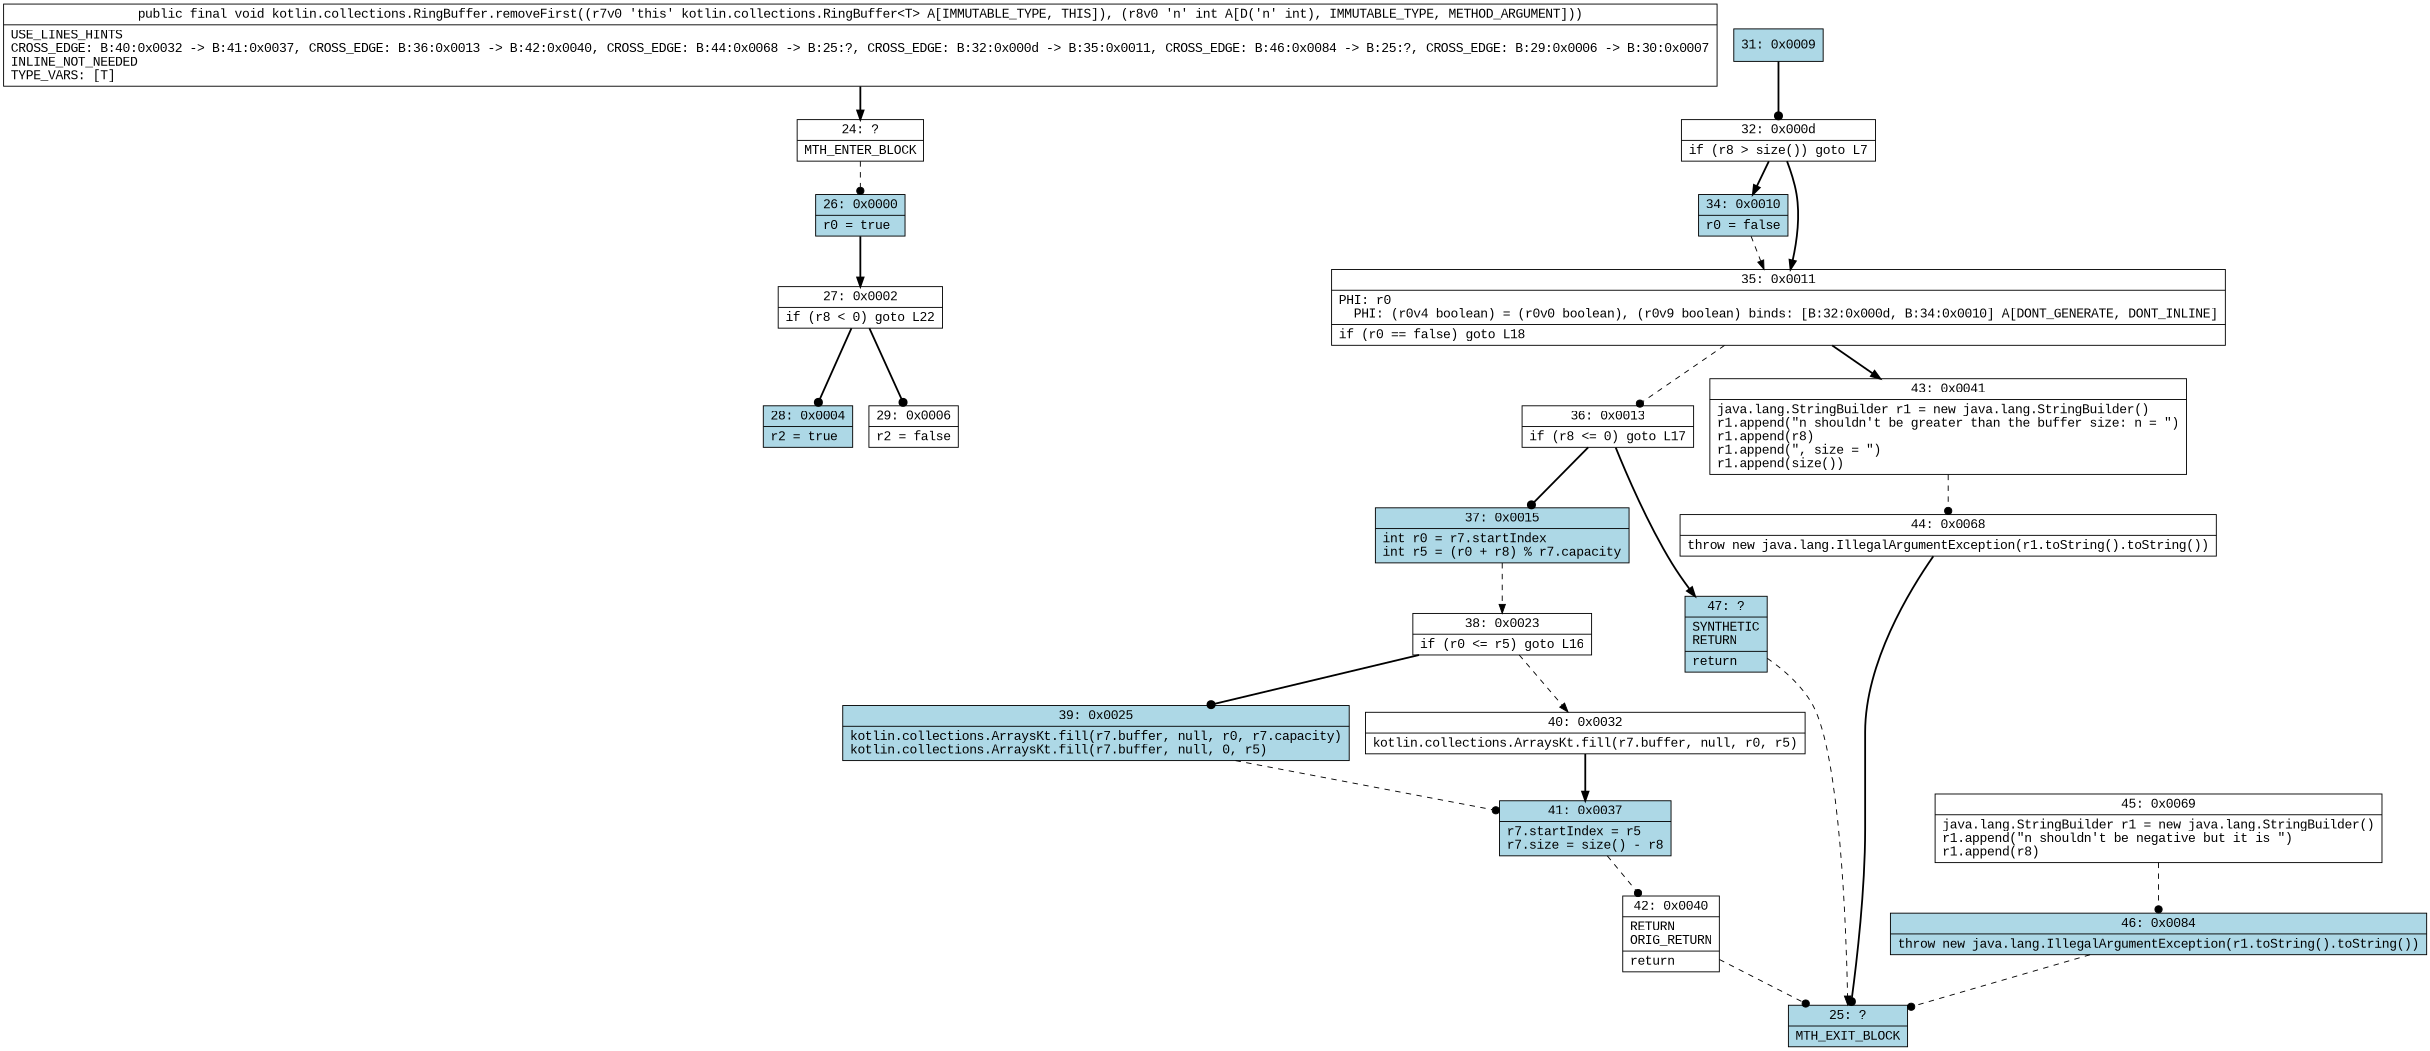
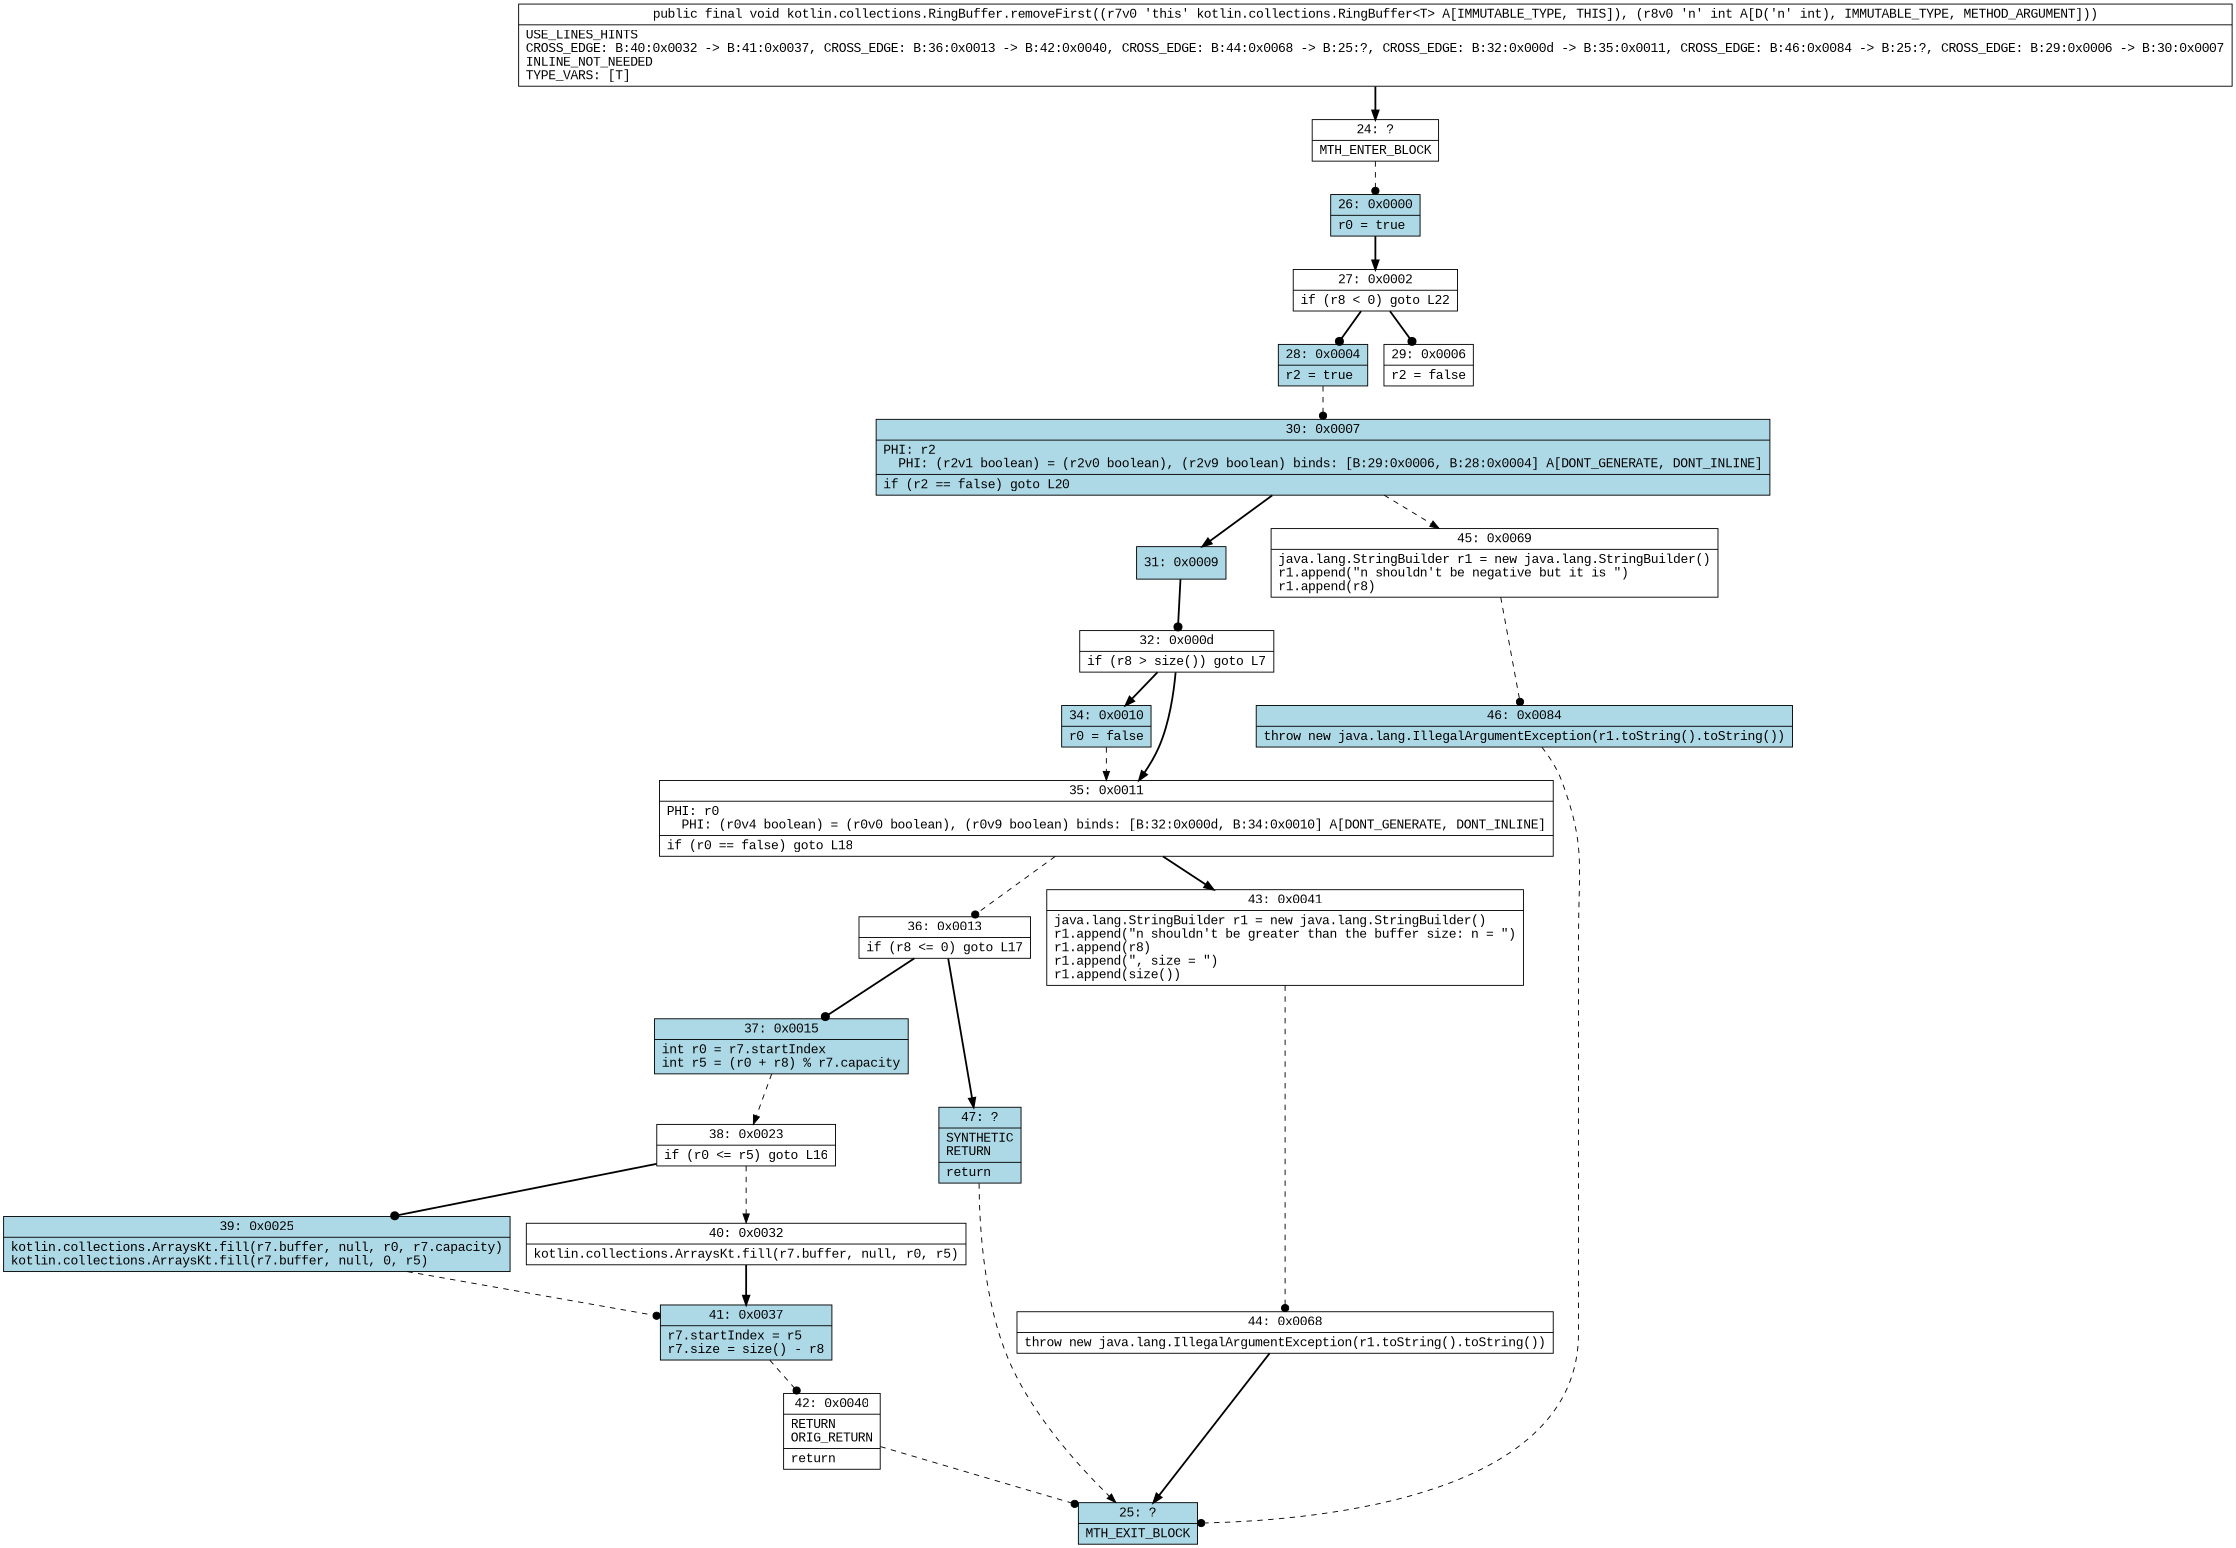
node "30: 0x0007": added
edge "44: 0x0068" -> "25: ?": arrowhead dot -> normal
